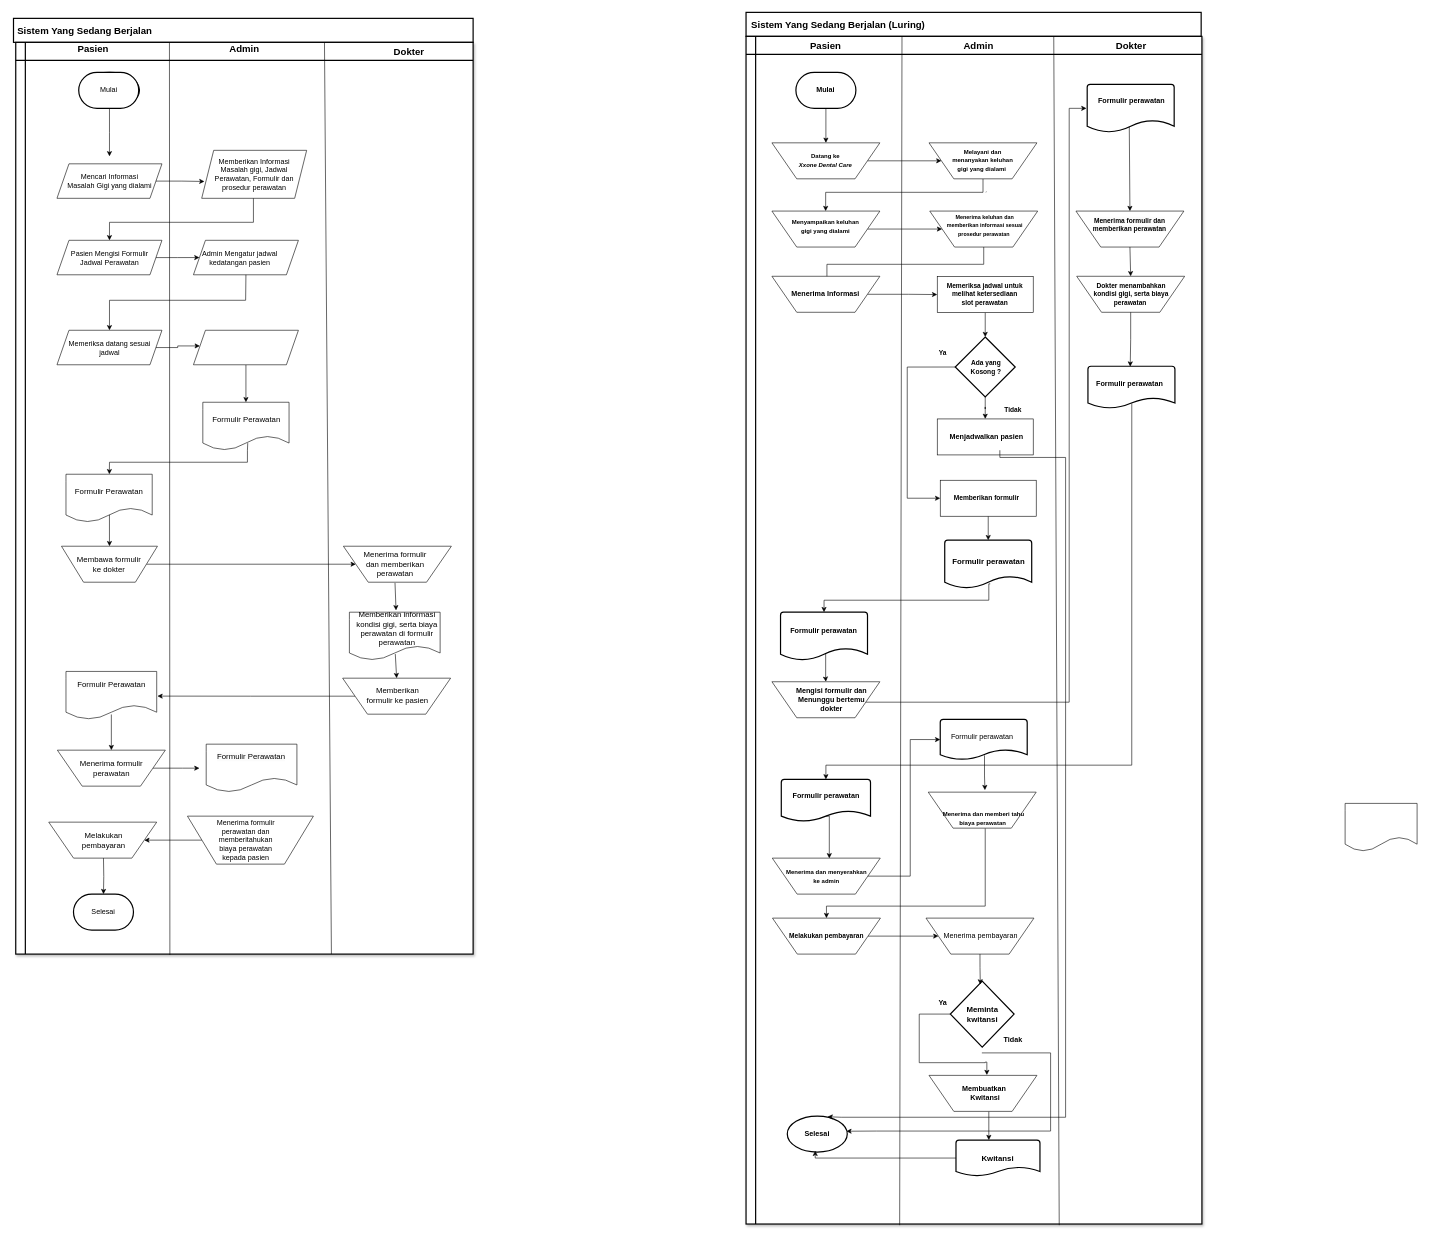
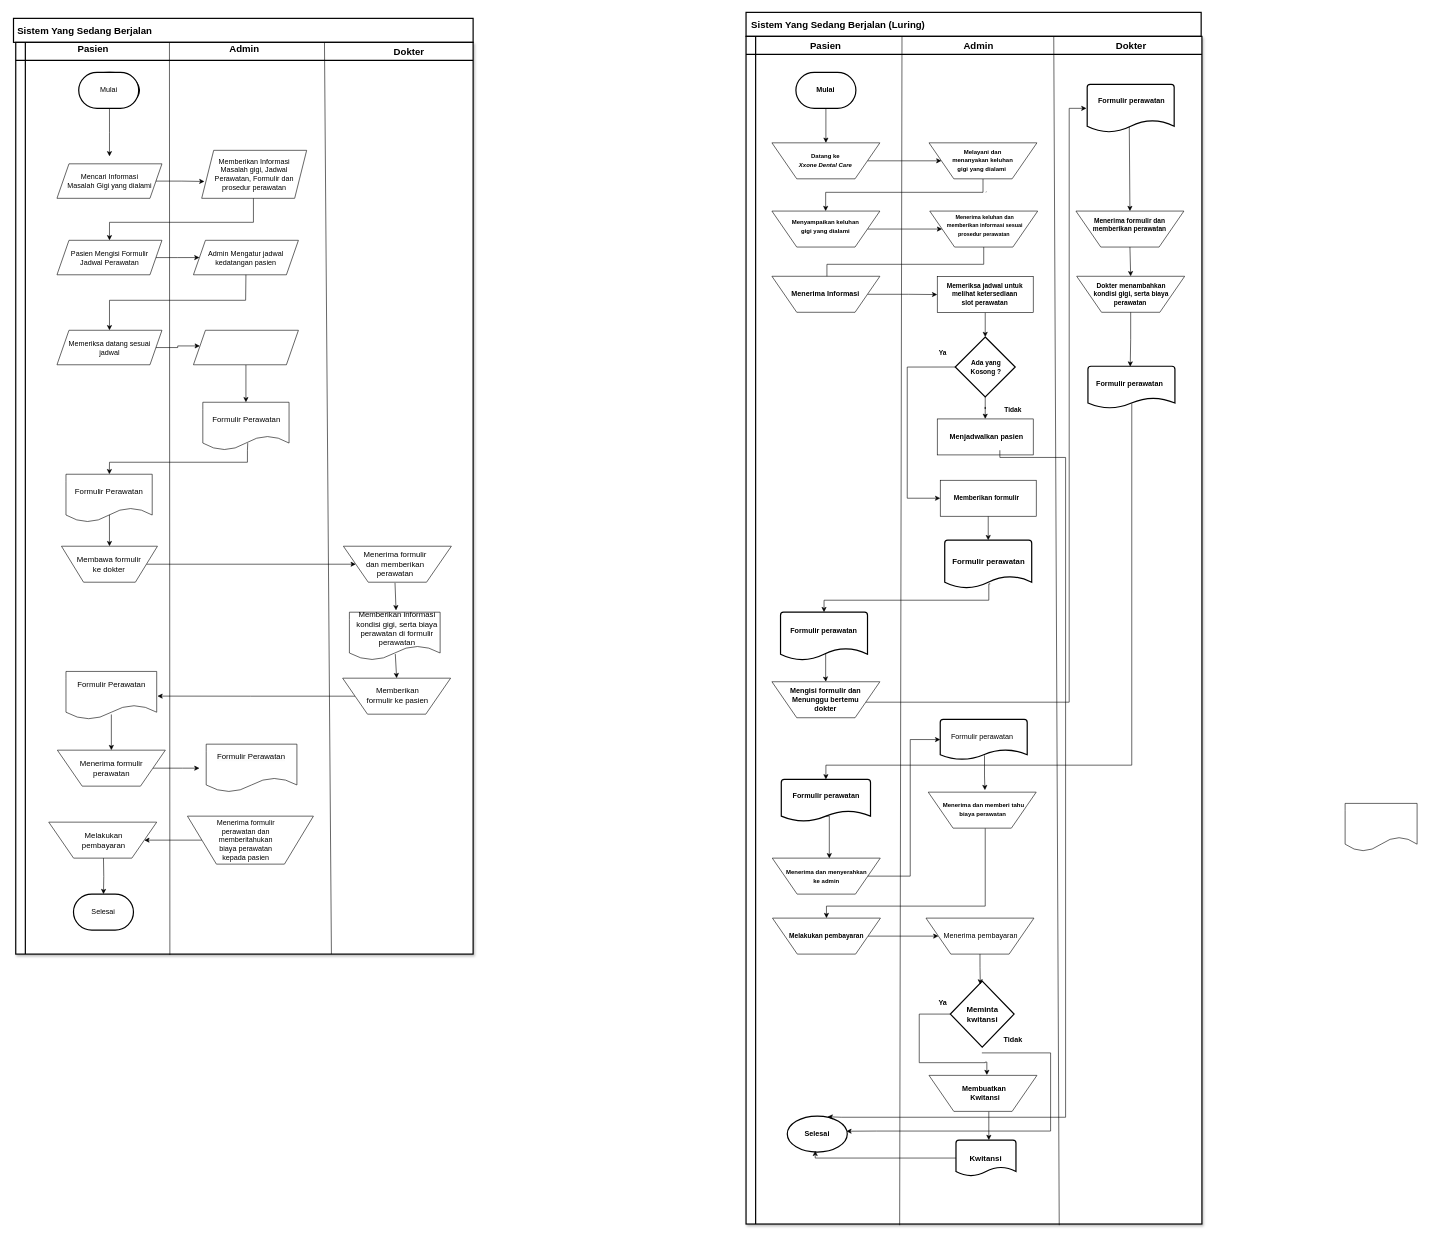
node "Admin Mengatur jadwal kedatangan pasien": moved (240, 258) -> (246, 258)
node "Mengisi formulir dan Menunggu bertemu dokter": moved (832, 700) -> (826, 700)
node "Menerima dan memberi tahu biaya perawatan": moved (984, 818) -> (984, 809)
node "Kwitansi": size 84x36 -> 60x36
